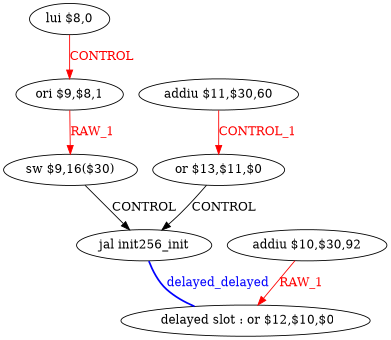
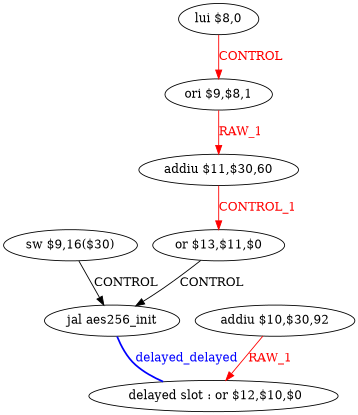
edge "ori $9,$8,1" -> "sw $9,16($30)": now "ori $9,$8,1" -> "addiu $11,$30,60"
node "jal init256_init": label "jal init256_init" -> "jal aes256_init"
